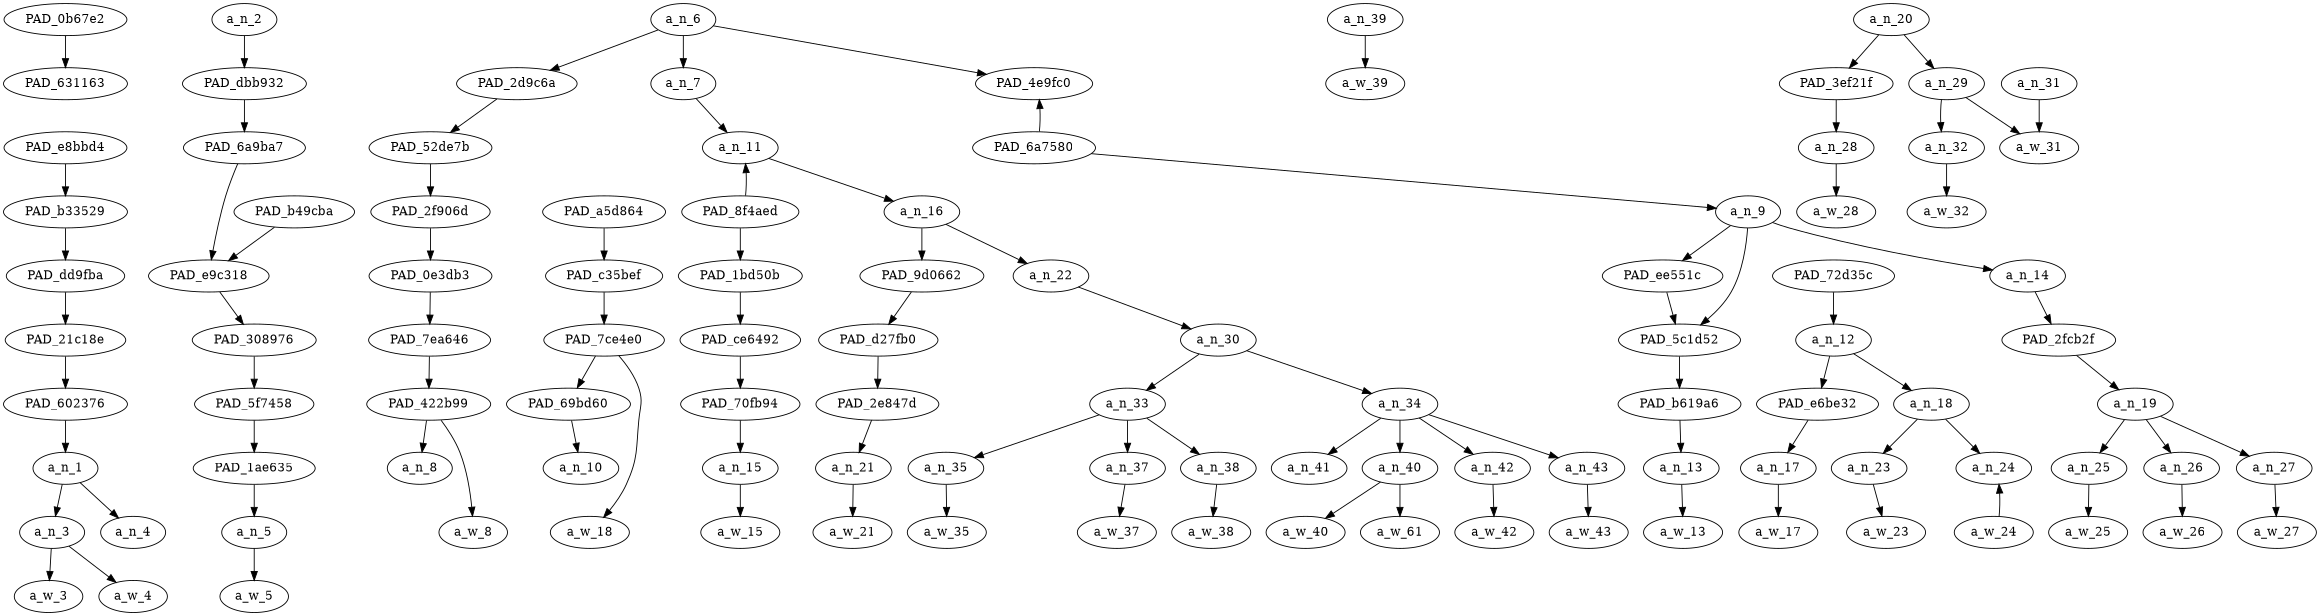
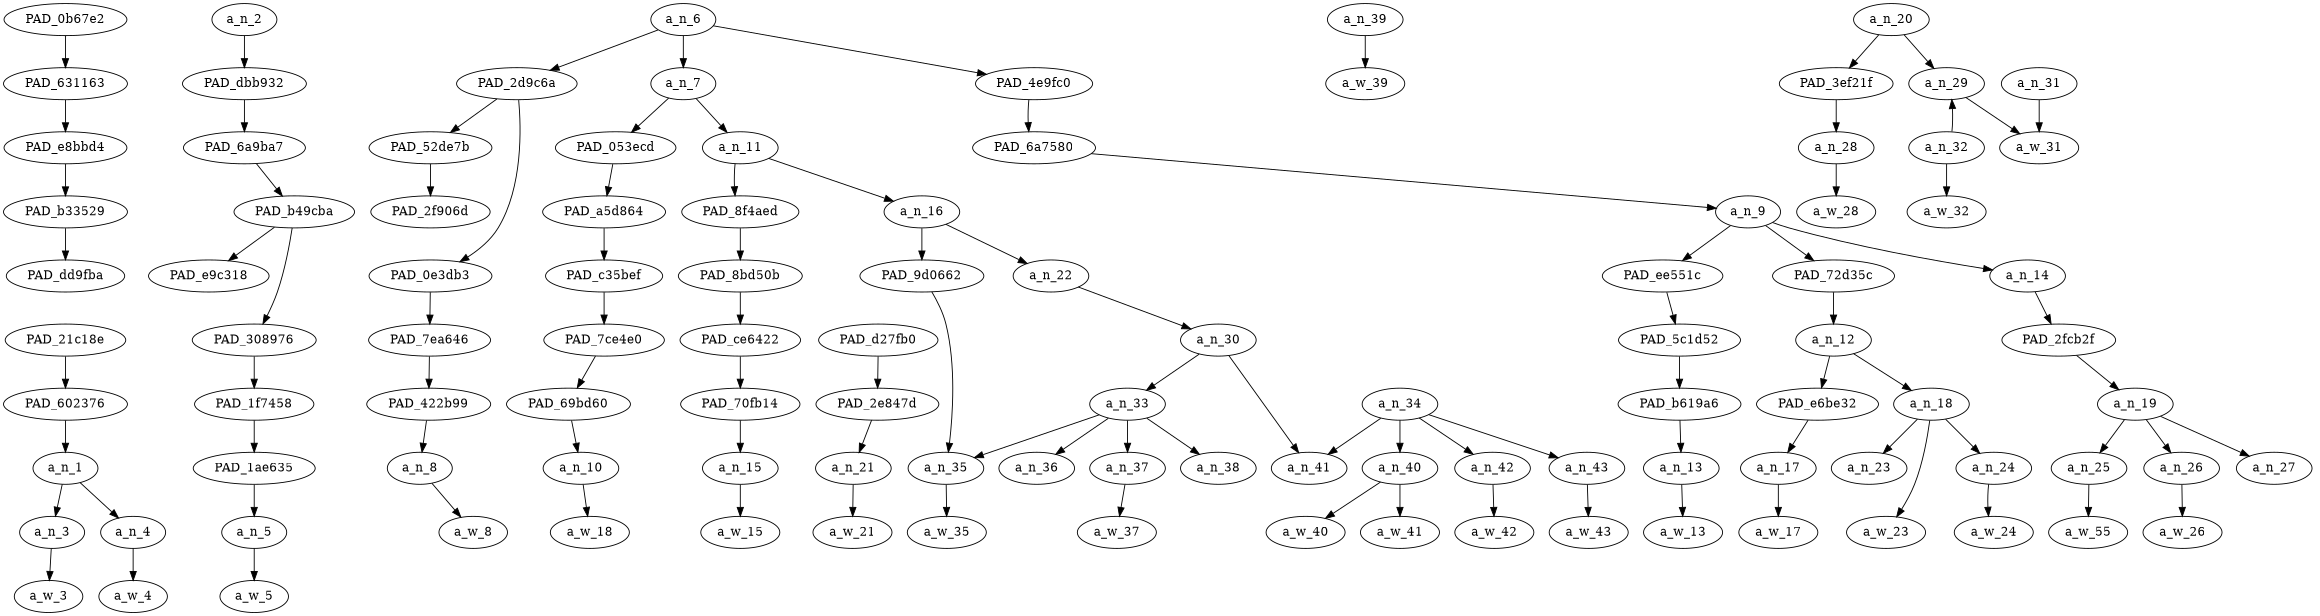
edge "PAD_631163" -> "PAD_e8bbd4": added
edge "a_n_29" -> "a_n_32": reversed
edge "PAD_6a7580" -> "PAD_4e9fc0": reversed
node "PAD_053ecd": added
edge "PAD_8f4aed" -> "a_n_11": reversed
edge "PAD_6a9ba7" -> "PAD_e9c318": now "PAD_6a9ba7" -> "PAD_b49cba"
edge "PAD_2f906d" -> "PAD_0e3db3": now "PAD_2d9c6a" -> "PAD_0e3db3"
node "PAD_1bd50b": label "PAD_1bd50b" -> "PAD_8bd50b"
edge "a_n_9" -> "PAD_5c1d52": now "a_n_9" -> "PAD_72d35c"
edge "PAD_dd9fba" -> "PAD_21c18e": removed
edge "PAD_e9c318" -> "PAD_308976": now "PAD_b49cba" -> "PAD_308976"
edge "PAD_9d0662" -> "PAD_d27fb0": now "PAD_9d0662" -> "a_n_35"
node "PAD_ce6492": label "PAD_ce6492" -> "PAD_ce6422"
edge "a_n_30" -> "a_n_34": now "a_n_30" -> "a_n_41"
node "PAD_5f7458": label "PAD_5f7458" -> "PAD_1f7458"
node "PAD_70fb94": label "PAD_70fb94" -> "PAD_70fb14"
edge "PAD_7ce4e0" -> "a_w_18": now "a_n_10" -> "a_w_18"
edge "PAD_422b99" -> "a_w_8": now "a_n_8" -> "a_w_8"
node "a_n_36": added
edge "a_n_23" -> "a_w_23": now "a_n_18" -> "a_w_23"
edge "a_w_24" -> "a_n_24": reversed
node "a_w_38": removed
node "a_w_61": label "a_w_61" -> "a_w_41"
node "a_w_25": label "a_w_25" -> "a_w_55"
node "a_w_27": removed
edge "a_n_3" -> "a_w_4": now "a_n_4" -> "a_w_4"
